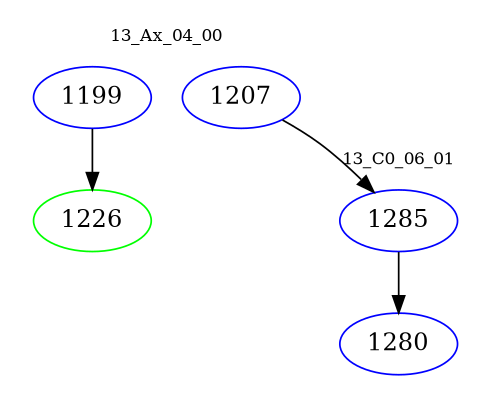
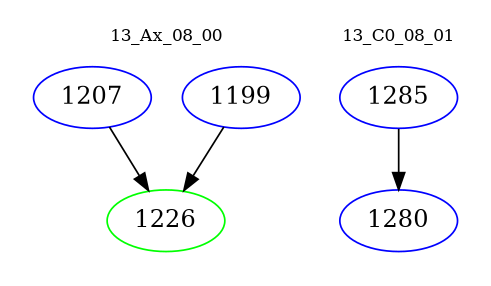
cluster "13_Ax_04_00": label "13_Ax_04_00" -> "13_Ax_08_00"
edge "1207" -> "1285": now "1207" -> "1226"
cluster "13_C0_06_01": label "13_C0_06_01" -> "13_C0_08_01"
